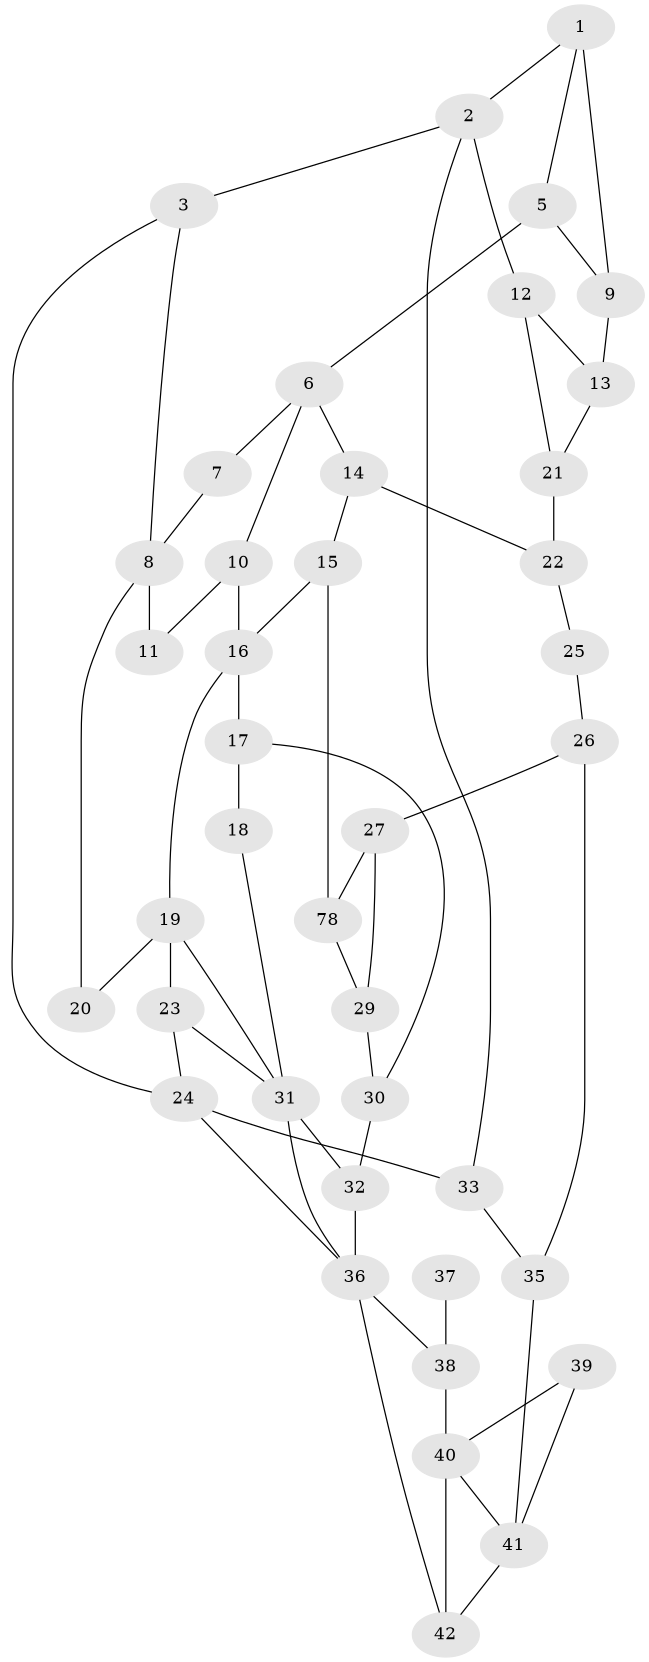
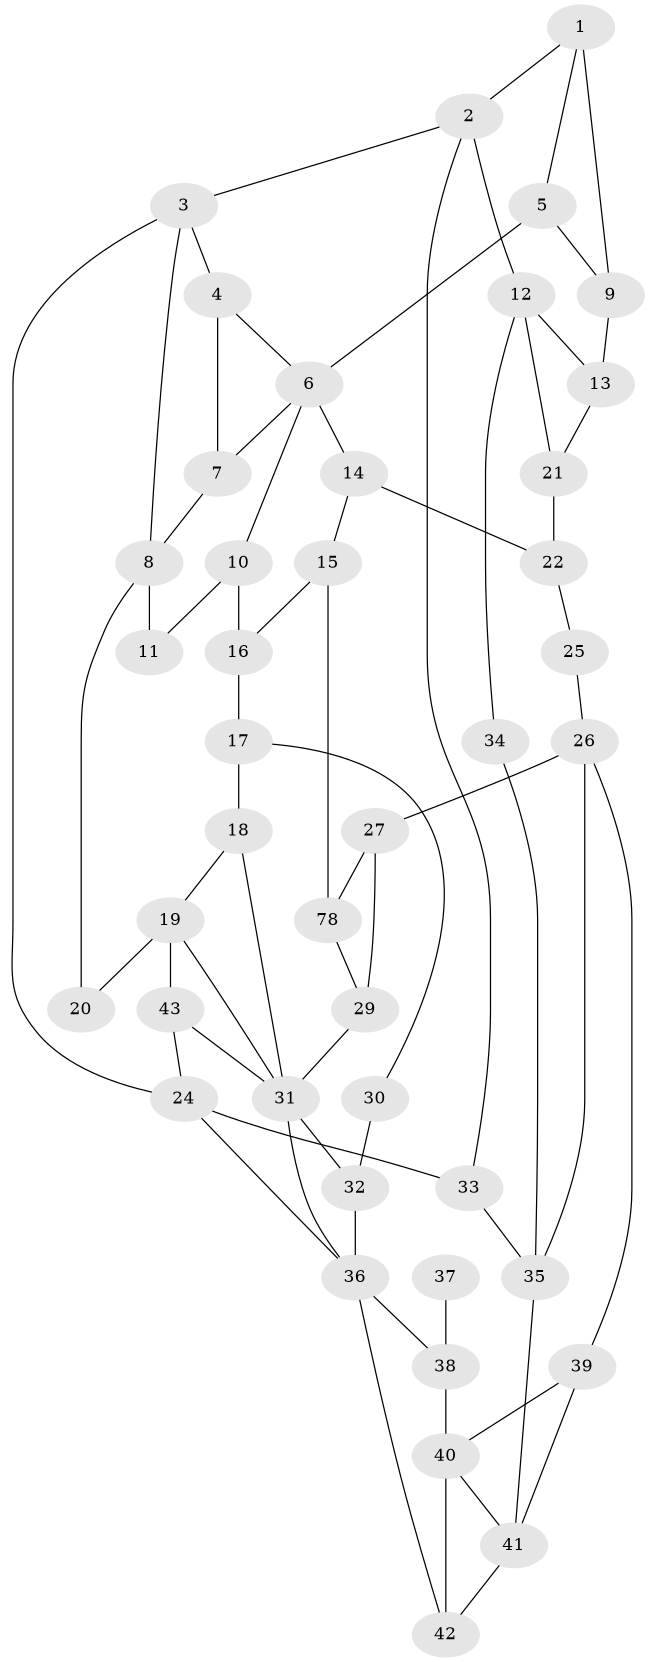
node "4": added
node "34": added
edge "16" -- "19": now "18" -- "19"
node "23": label "23" -> "43"
edge "29" -- "30": now "29" -- "31"
edge "26" -- "39": added
